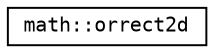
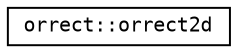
node "math::orrect2d": label "math::orrect2d" -> "orrect::orrect2d"
